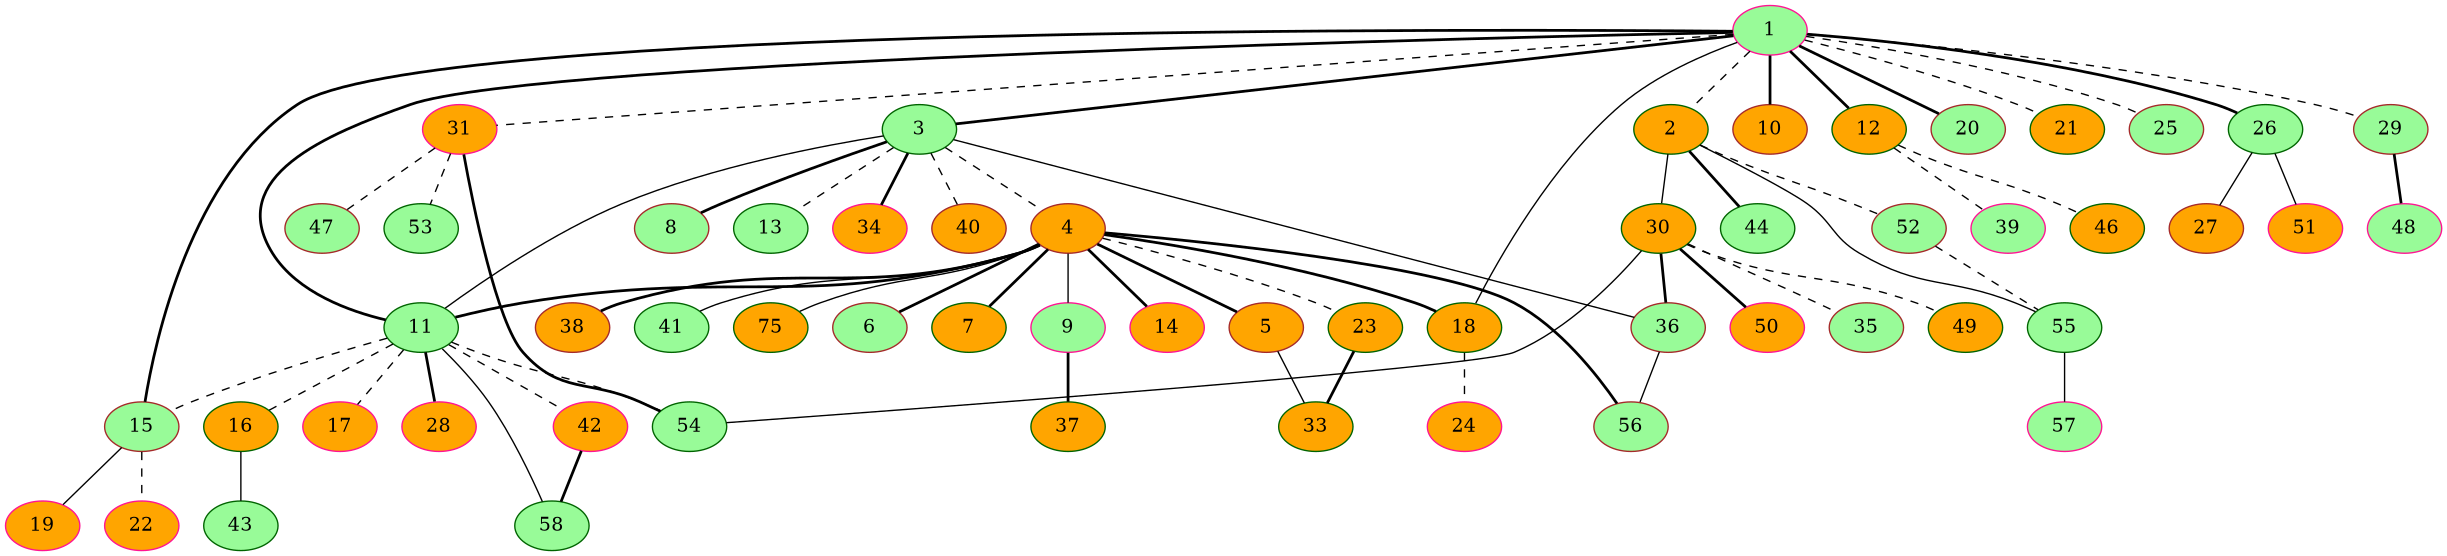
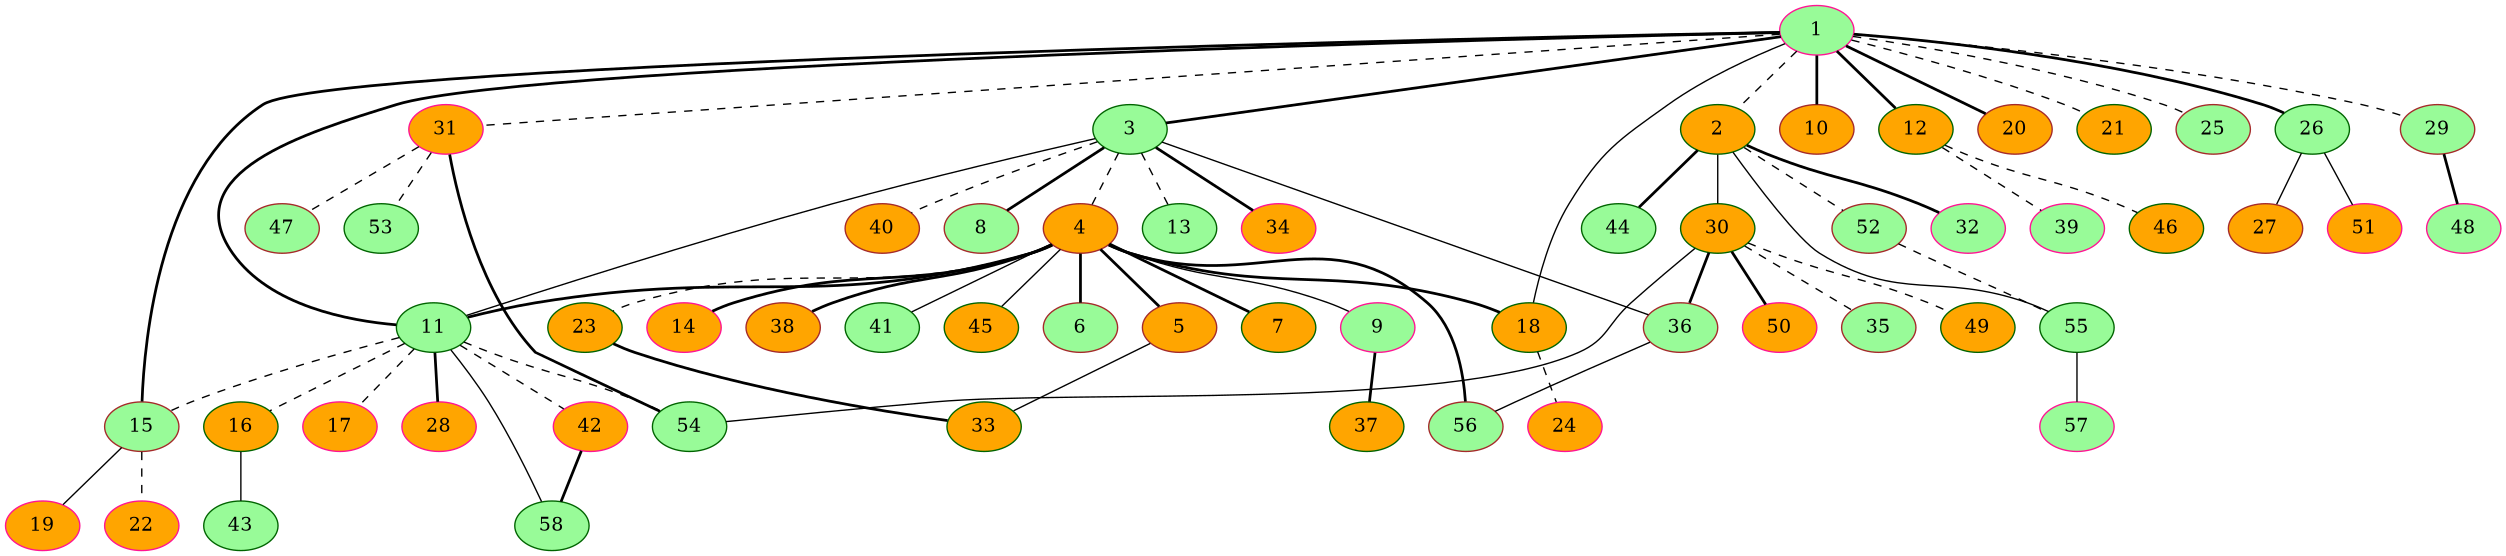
node "20": fillcolor palegreen -> orange
node "32": added
node "75": label "75" -> "45"
